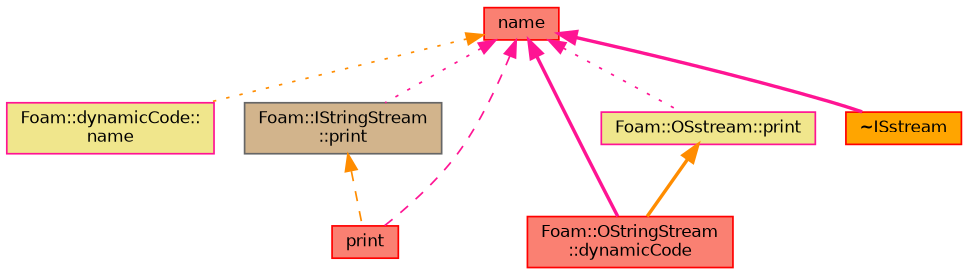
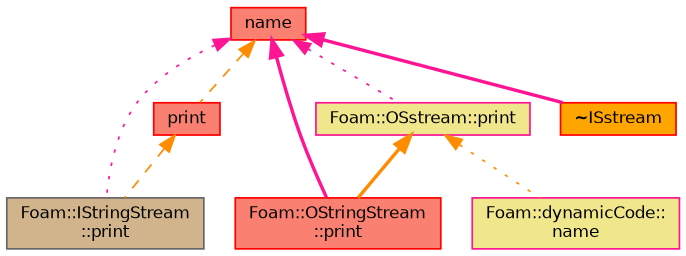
edge "Foam::dynamicCode:: name" -> "name": now "Foam::dynamicCode:: name" -> "Foam::OSstream::print"
edge "print" -> "name": color deeppink -> darkorange
edge "print" -> "Foam::IStringStream ::print": reversed
node "Foam::OStringStream ::dynamicCode": label "Foam::OStringStream ::dynamicCode" -> "Foam::OStringStream ::print"
